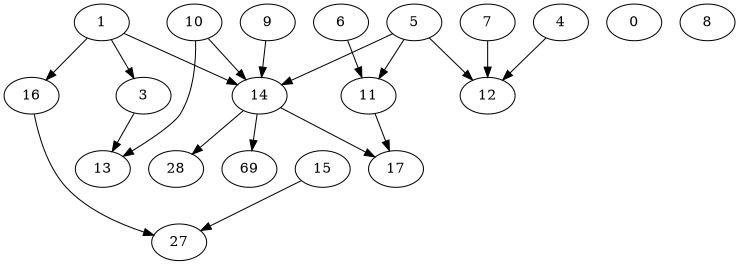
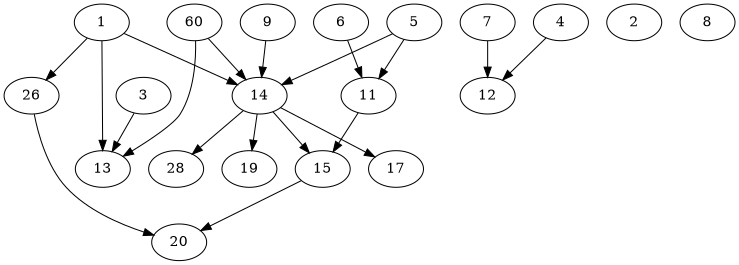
node "10": label "10" -> "60"
node "0": label "0" -> "2"
edge "1" -> "3": now "1" -> "13"
edge "5" -> "12": removed
node "16": label "16" -> "26"
edge "11" -> "17": now "11" -> "15"
edge "14" -> "15": added
node "69": label "69" -> "19"
node "27": label "27" -> "20"
